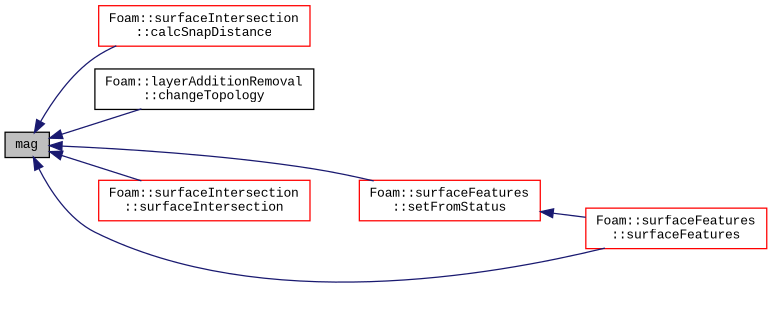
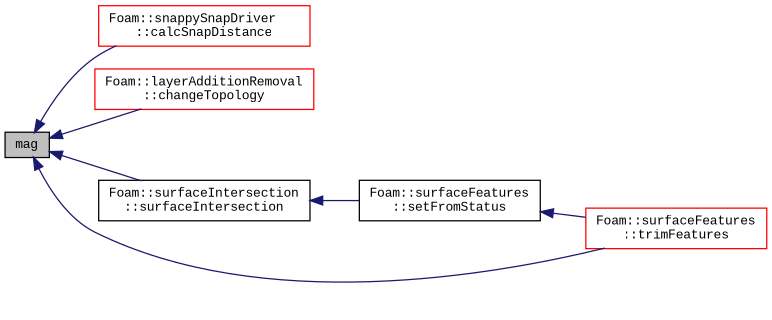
node "Foam::surfaceIntersection ::calcSnapDistance": label "Foam::surfaceIntersection ::calcSnapDistance" -> "Foam::snappySnapDriver ::calcSnapDistance"
node "Foam::layerAdditionRemoval ::changeTopology": color black -> red
edge "Foam::surfaceFeatures ::setFromStatus" -> "mag": now "Foam::surfaceFeatures ::setFromStatus" -> "Foam::surfaceIntersection ::surfaceIntersection"
node "Foam::surfaceIntersection ::surfaceIntersection": color red -> black
node "Foam::surfaceFeatures ::setFromStatus": color red -> black
node "Foam::surfaceFeatures ::surfaceFeatures": label "Foam::surfaceFeatures ::surfaceFeatures" -> "Foam::surfaceFeatures ::trimFeatures"
